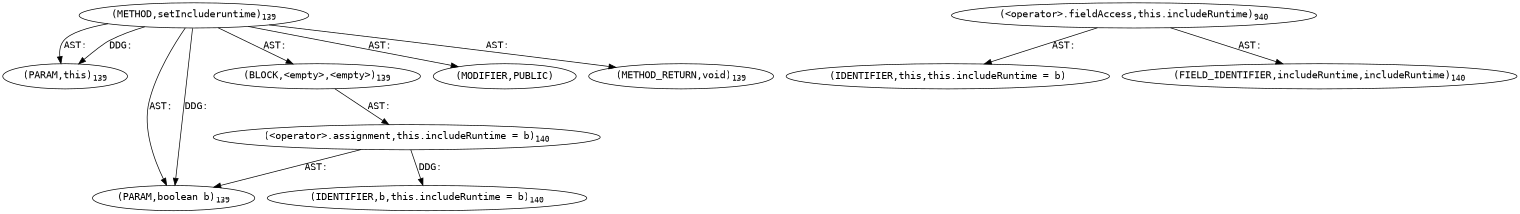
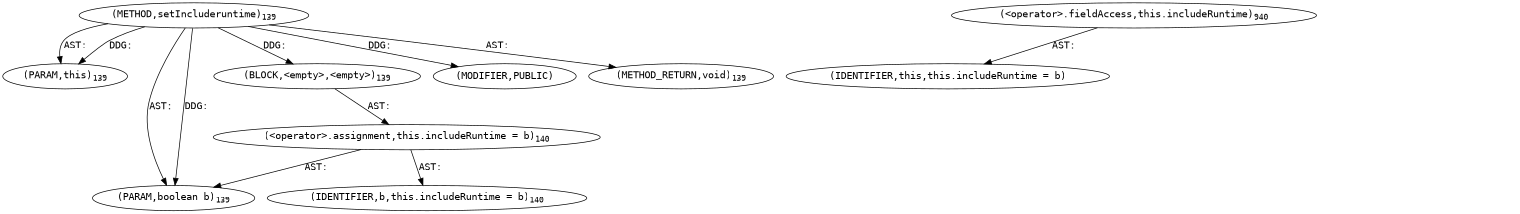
edge "(METHOD,setIncluderuntime)" -> "(BLOCK,<empty>,<empty>)": label "AST: " -> "DDG: "
edge "(METHOD,setIncluderuntime)" -> "(MODIFIER,PUBLIC)": label "AST: " -> "DDG: "
node "(FIELD_IDENTIFIER,includeRuntime,includeRuntime)": removed
edge "(<operator>.assignment,this.includeRuntime = b)" -> "(IDENTIFIER,b,this.includeRuntime = b)": label "DDG: " -> "AST: "
